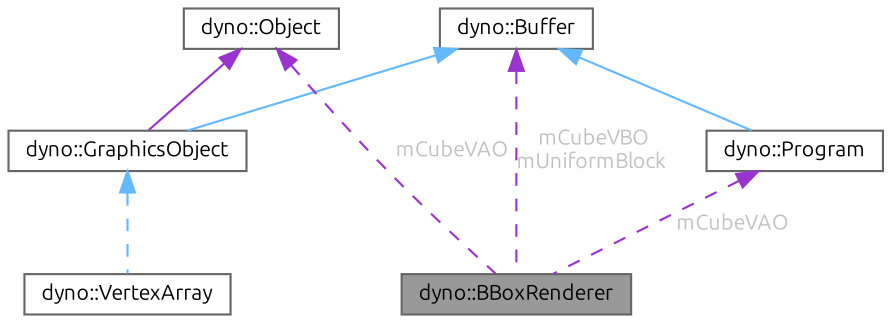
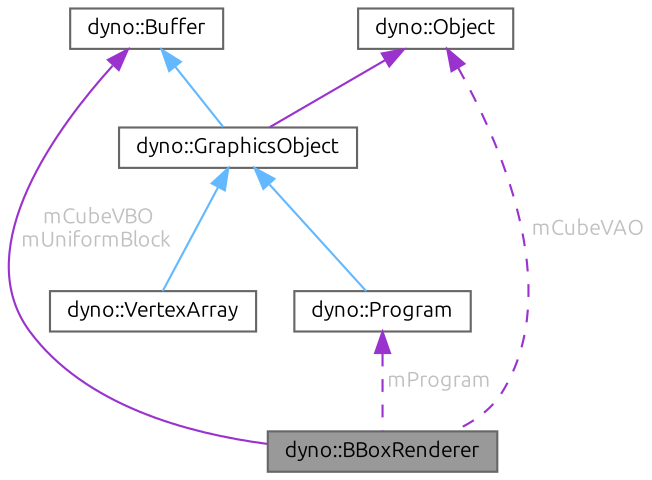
edge "dyno::Program" -> "dyno::Buffer": now "dyno::Program" -> "dyno::GraphicsObject"
edge "dyno::BBoxRenderer" -> "dyno::Buffer": style dashed -> solid
edge "dyno::BBoxRenderer" -> "dyno::Program": label " mCubeVAO" -> " mProgram"
edge "dyno::VertexArray" -> "dyno::GraphicsObject": style dashed -> solid
